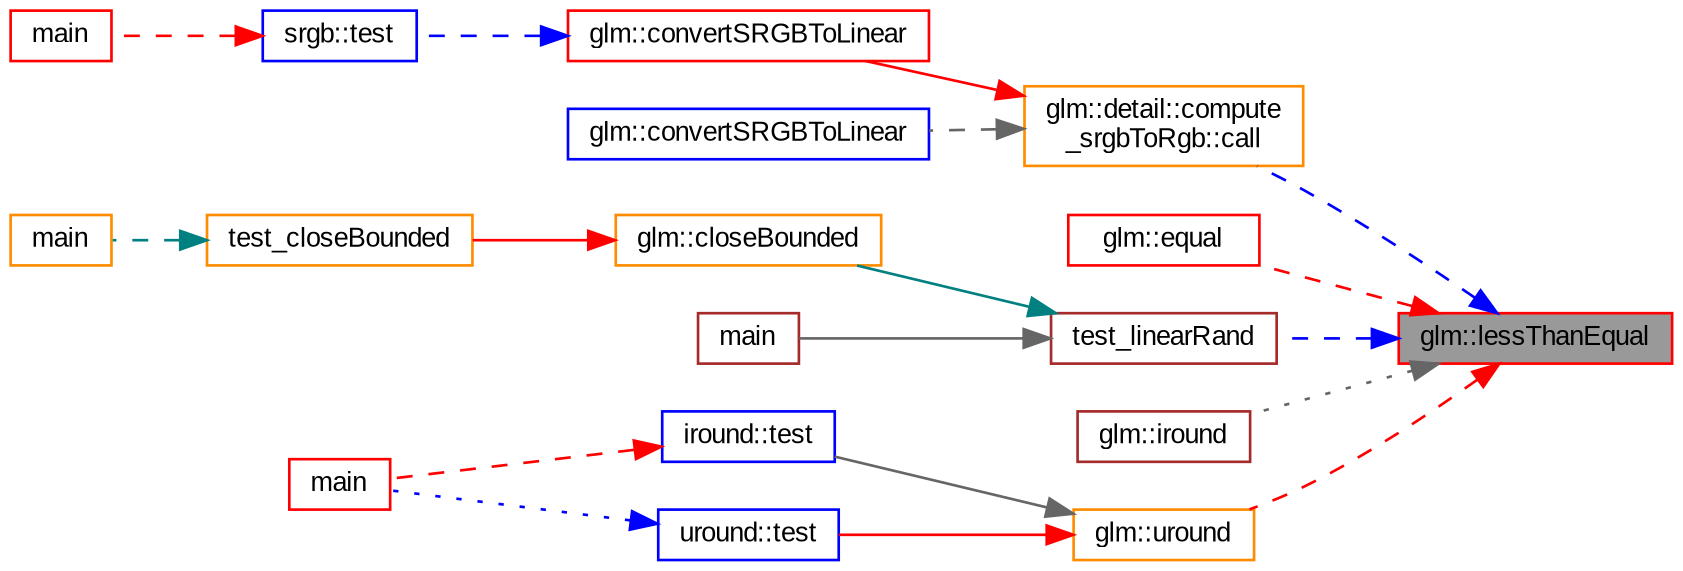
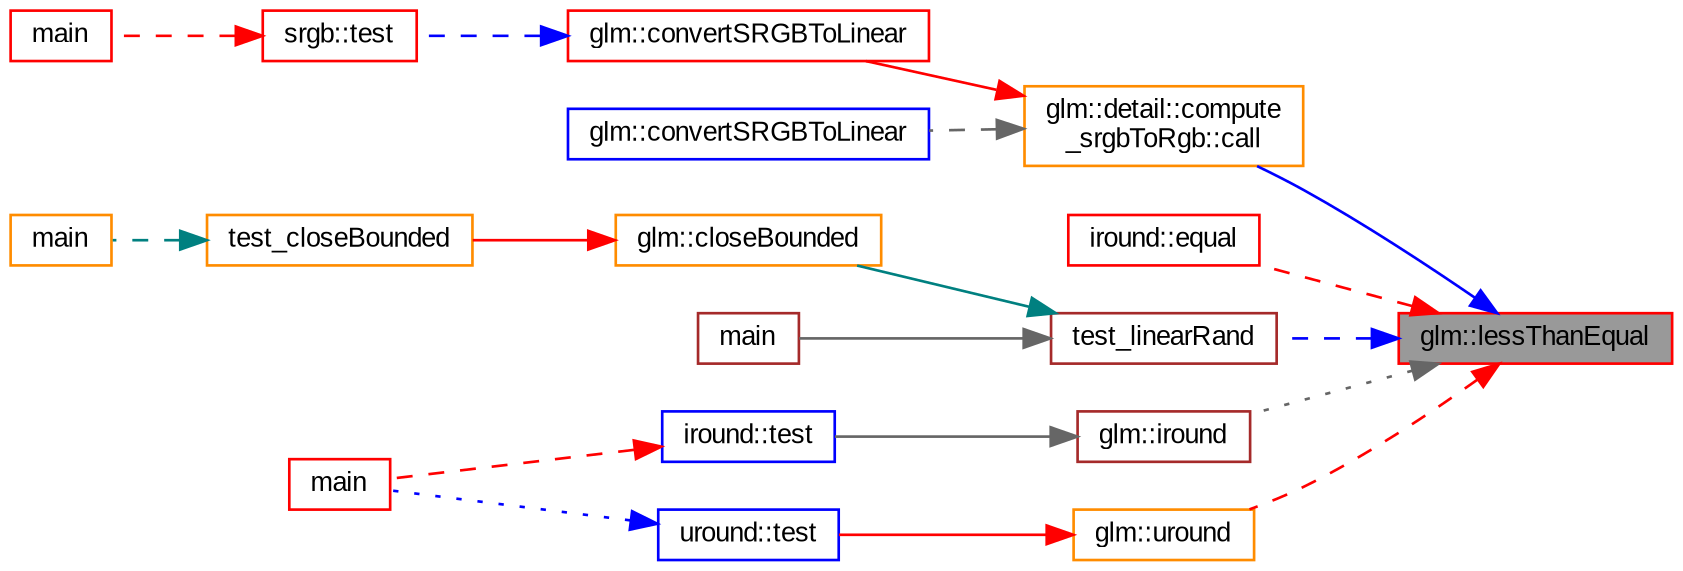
node "srgb::test": color blue -> red
edge "glm::detail::compute _srgbToRgb::call" -> "glm::lessThanEqual": style dashed -> solid
node "glm::equal": label "glm::equal" -> "iround::equal"
edge "iround::test" -> "glm::uround": now "iround::test" -> "glm::iround"
